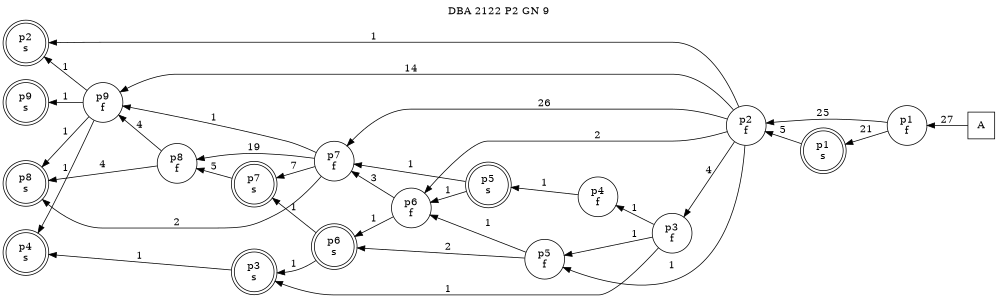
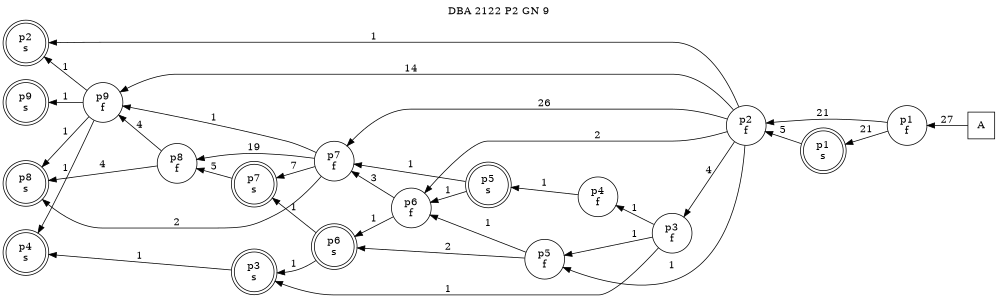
edge "p1 f" -> "p2 f": label "25" -> "21"
